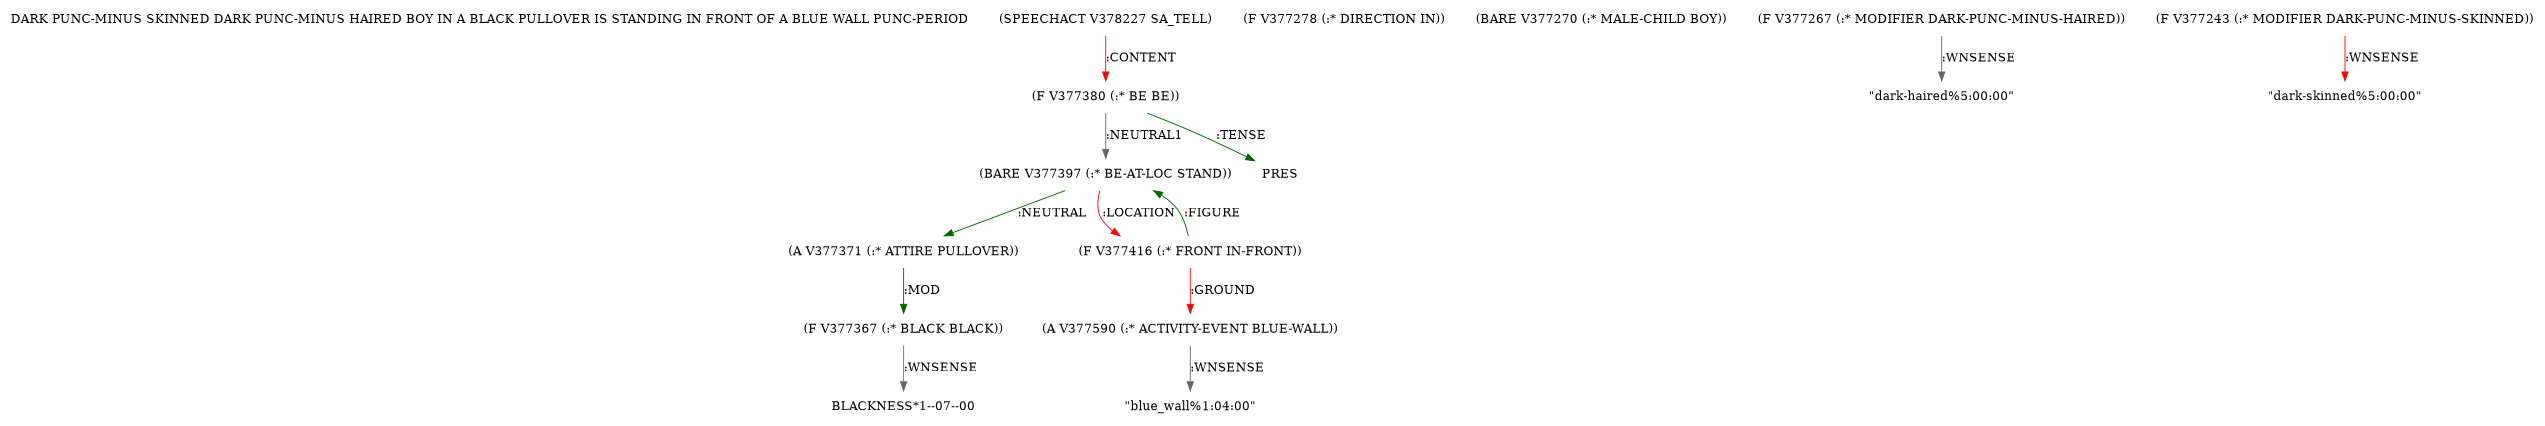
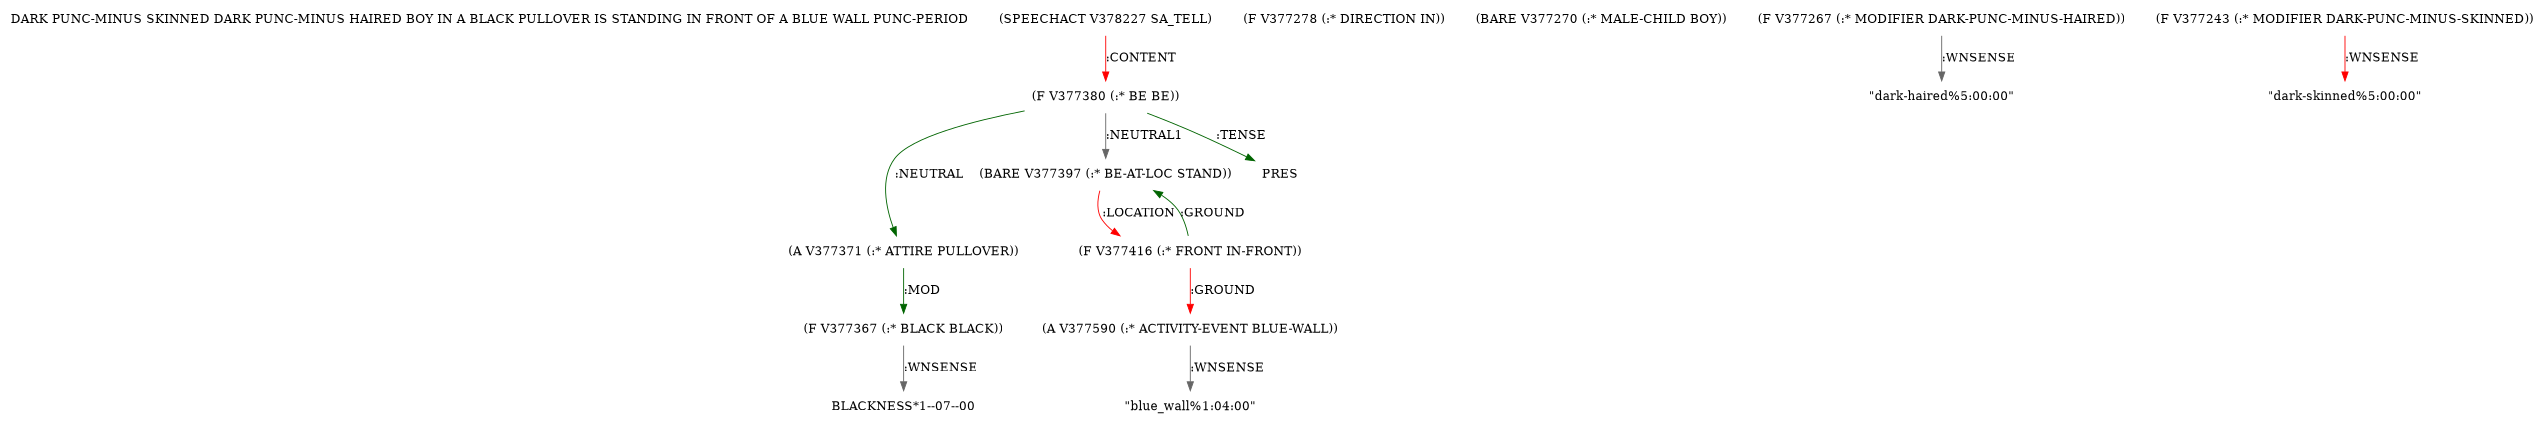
edge "(BARE V377397 (:* BE-AT-LOC STAND))" -> "(A V377371 (:* ATTIRE PULLOVER))": now "(F V377380 (:* BE BE))" -> "(A V377371 (:* ATTIRE PULLOVER))"
edge "(F V377416 (:* FRONT IN-FRONT))" -> "(BARE V377397 (:* BE-AT-LOC STAND))": label ":FIGURE" -> ":GROUND"
